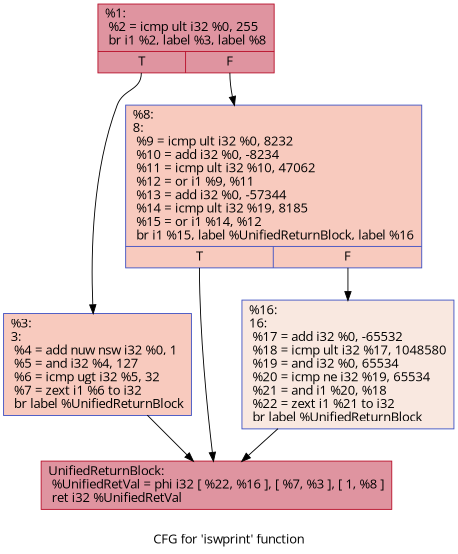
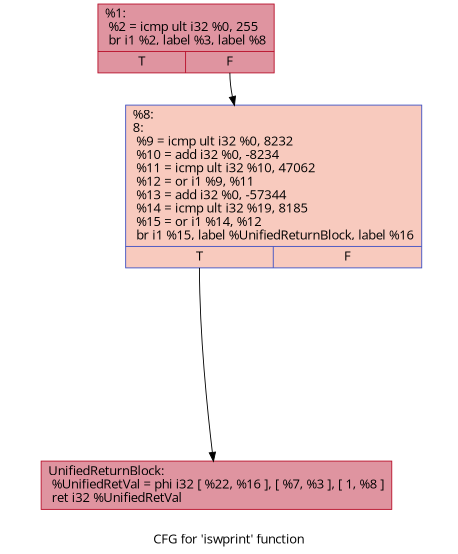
node "%3:": removed
node "%16:": removed
